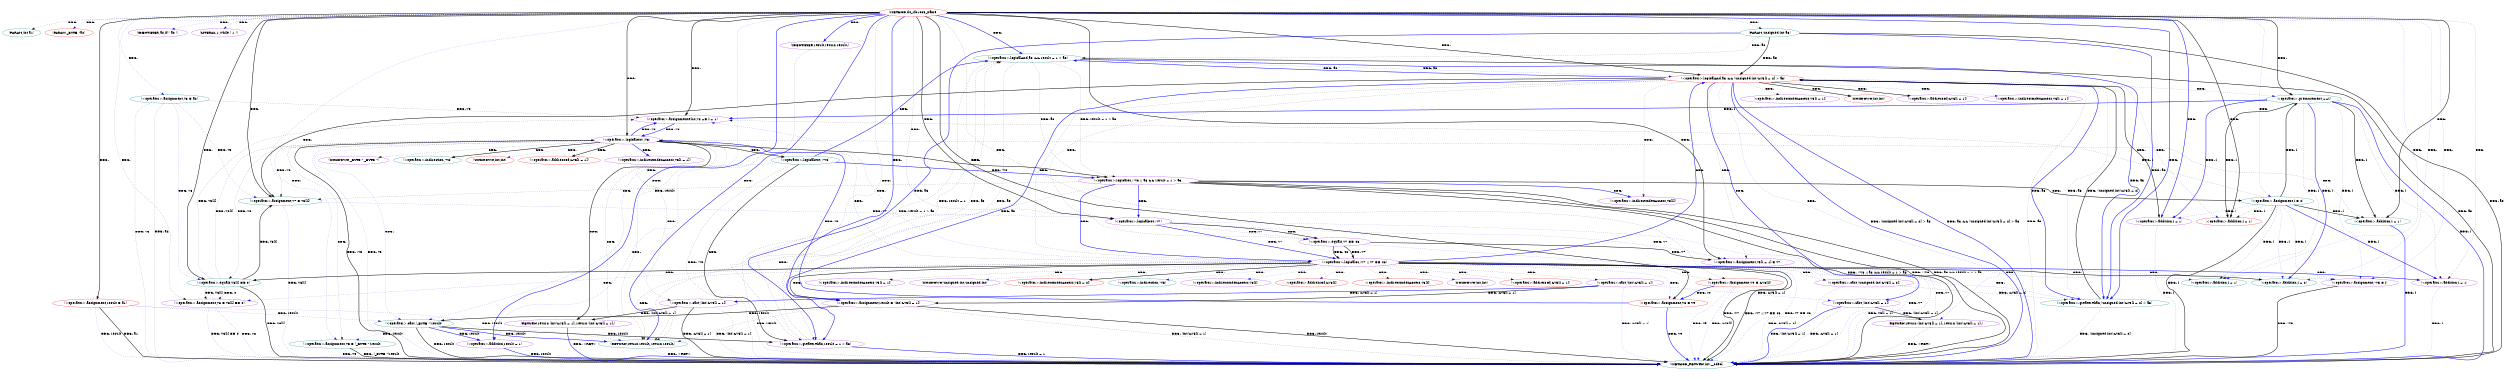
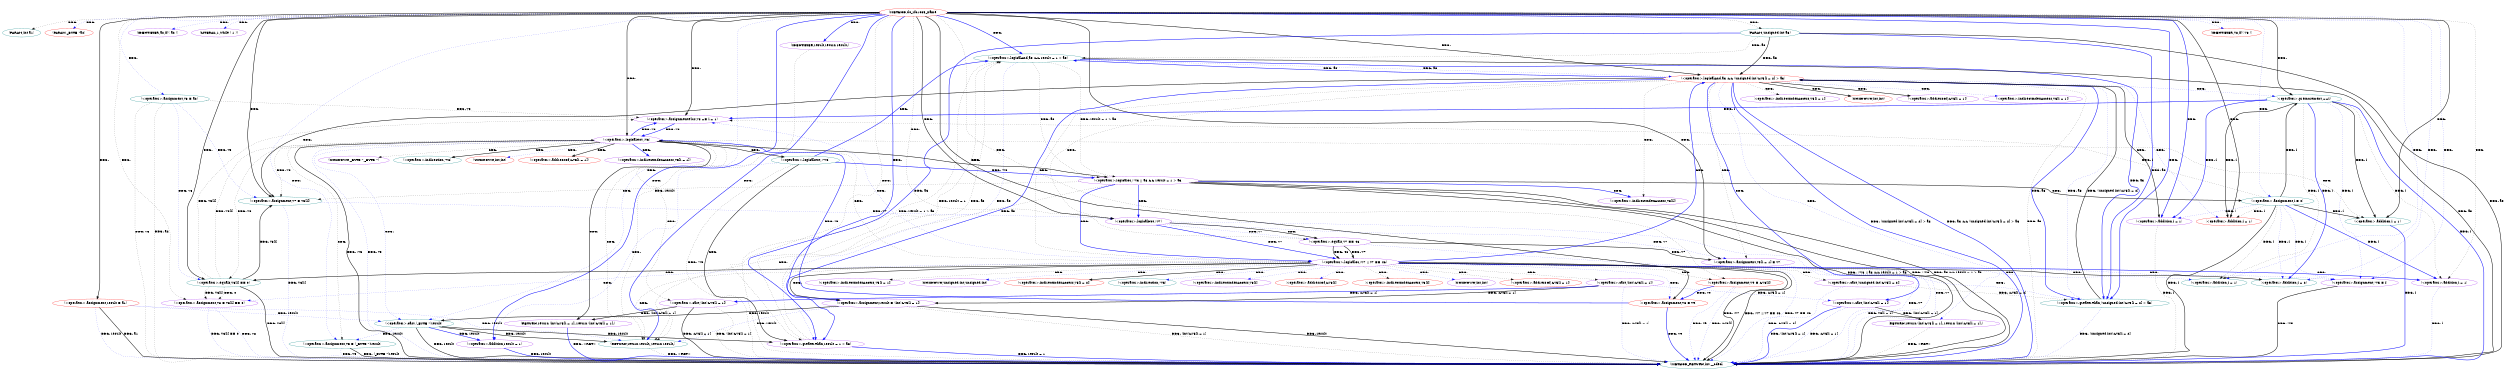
node "(IDENTIFIER,v8,if ( v8 ))": added
edge "(<operator>.cast,(_BYTE *)result)" -> "(RETURN,return result;,return result;)": color blue -> black
